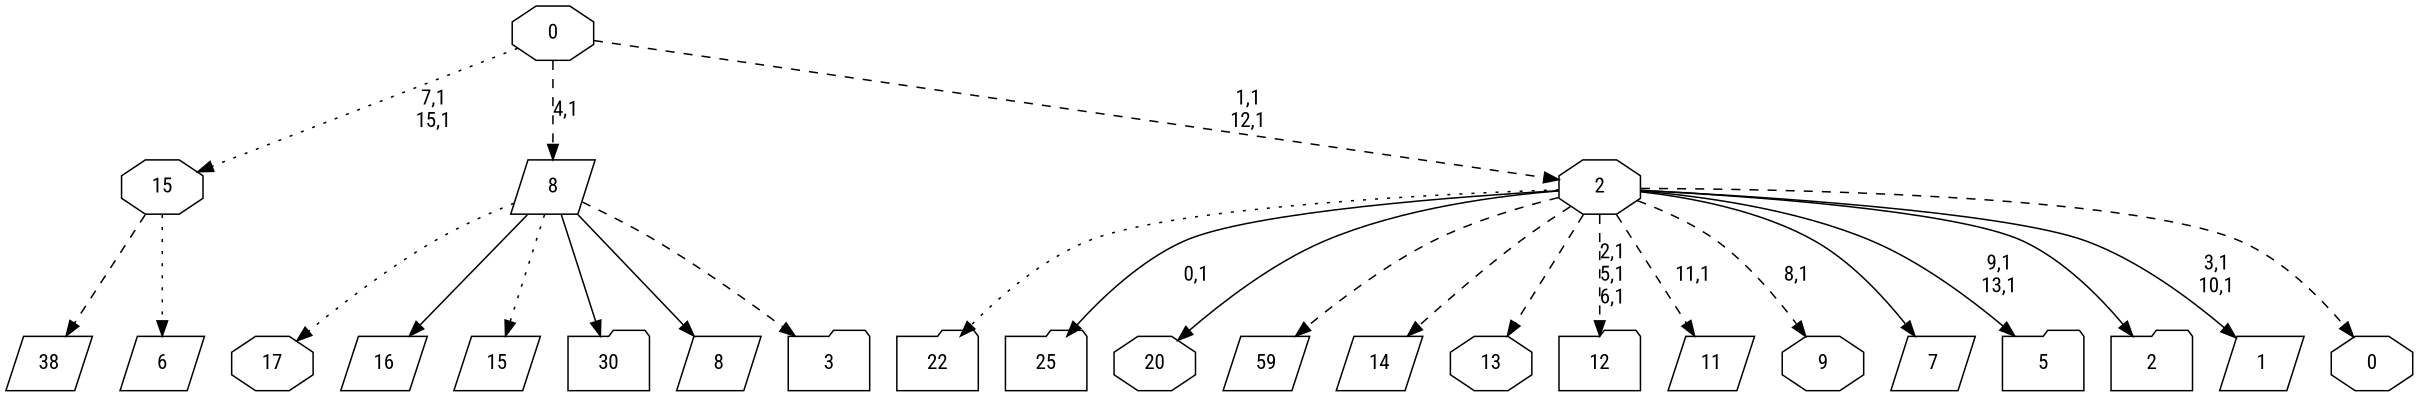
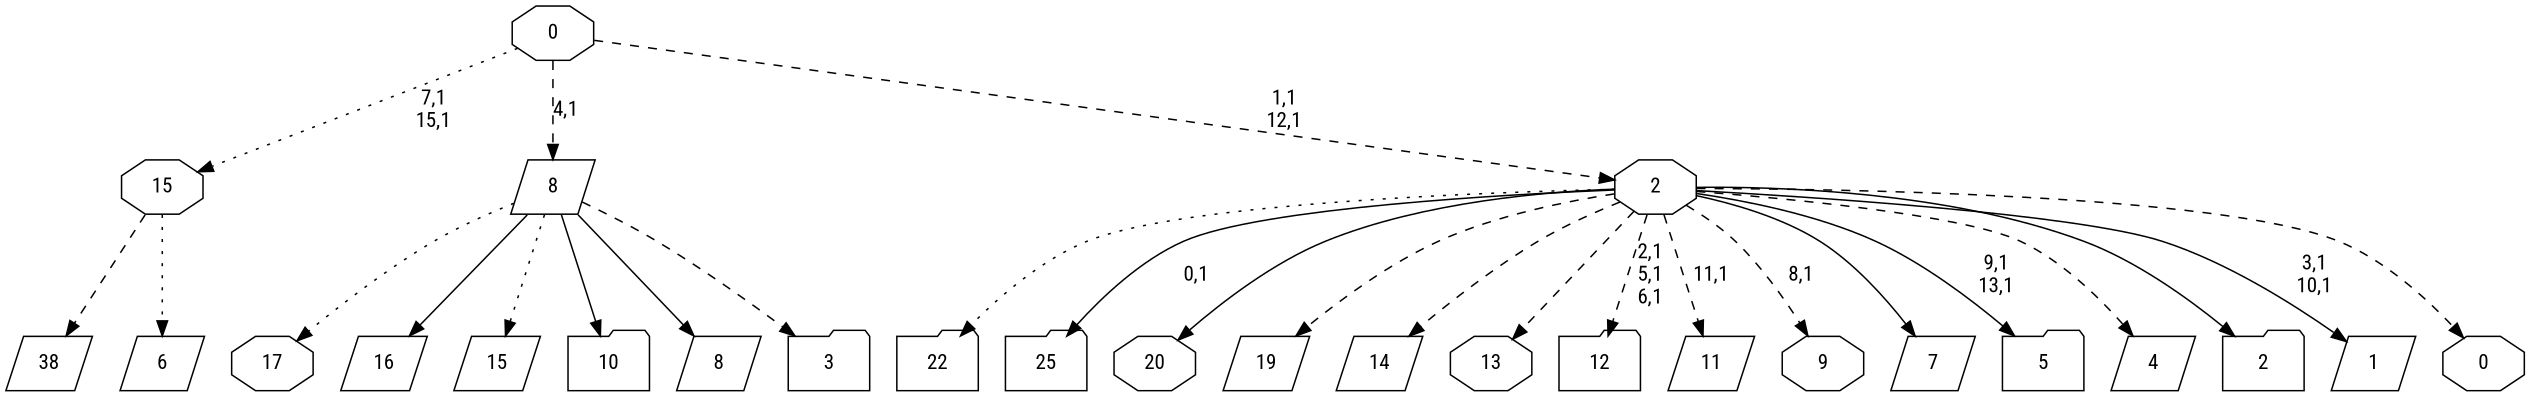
node "30": label "30" -> "10"
node "59": label "59" -> "19"
node "4": added
